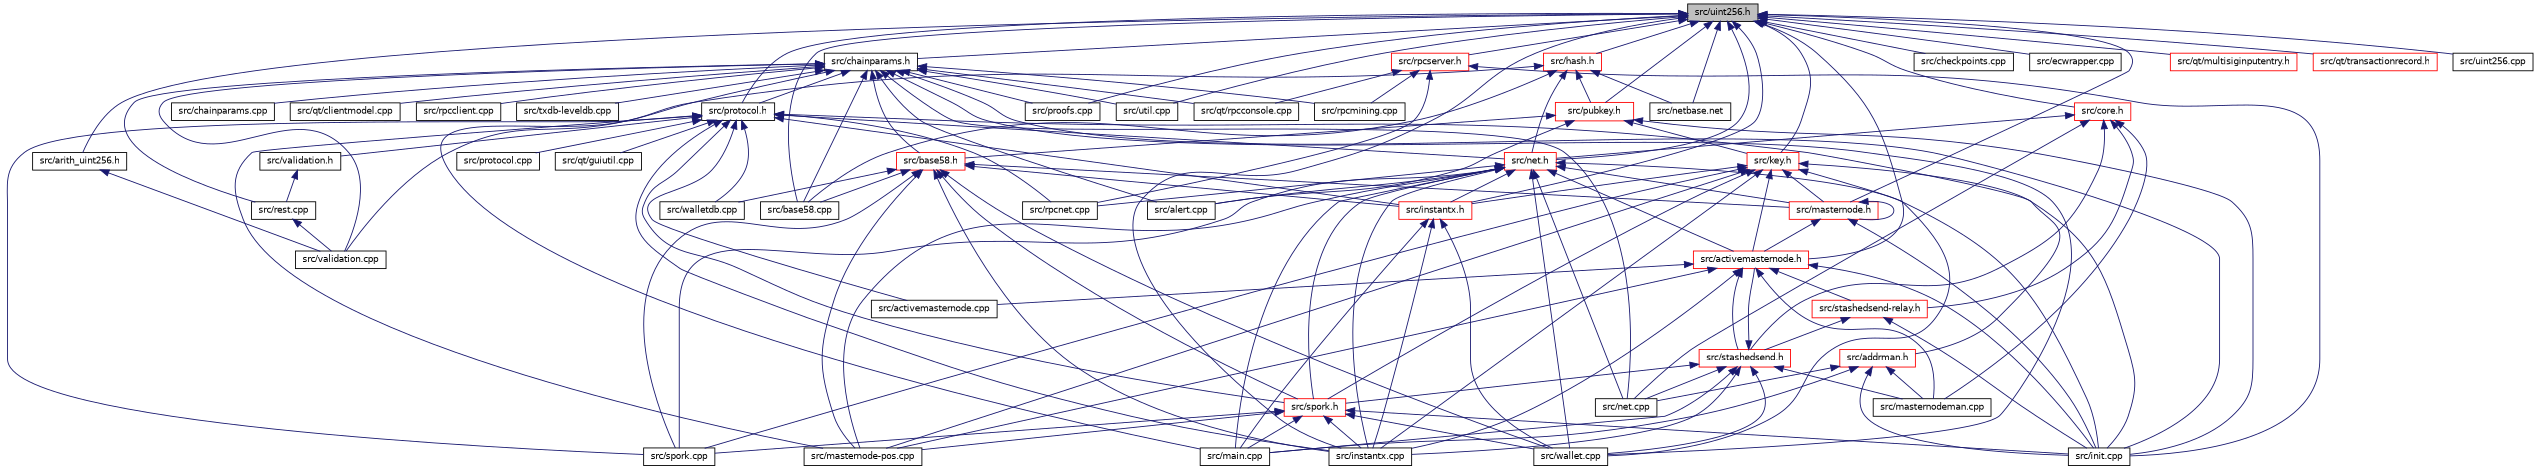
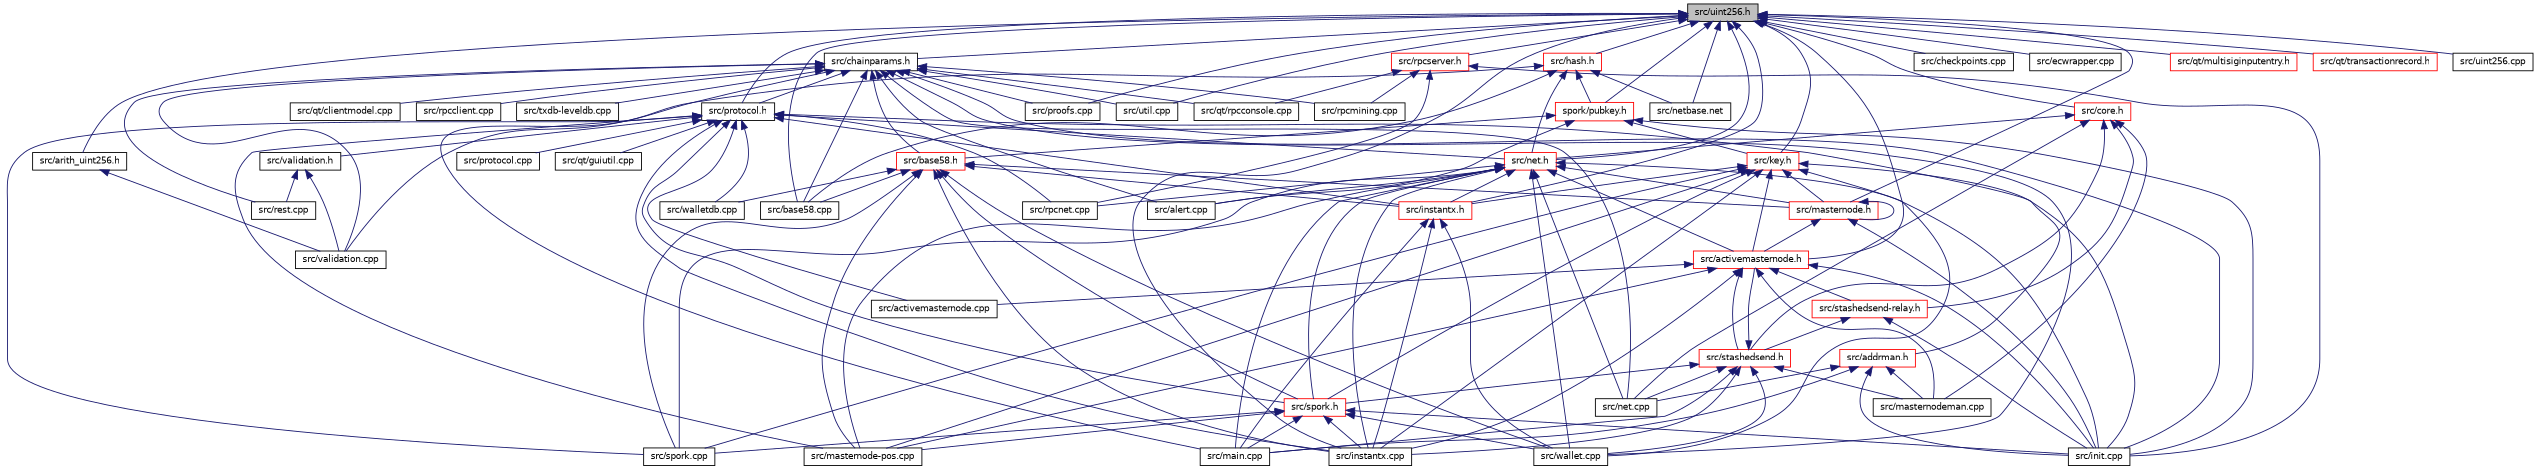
node "src/chainparams.cpp": removed
node "src/pubkey.h": label "src/pubkey.h" -> "spork/pubkey.h"
edge "src/validation.cpp" -> "src/rest.cpp": now "src/validation.cpp" -> "src/validation.h"
